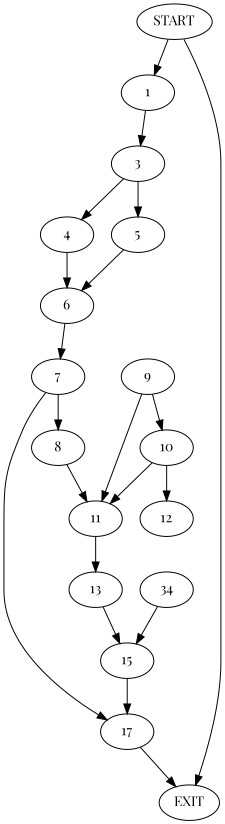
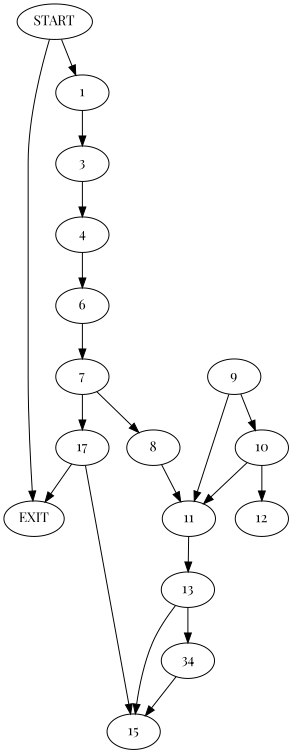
node "5": removed
edge "13" -> "34": added
edge "15" -> "17": reversed
